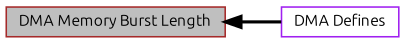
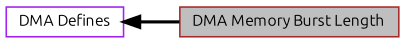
edge "DMA Defines" -> "DMA Memory Burst Length": reversed
